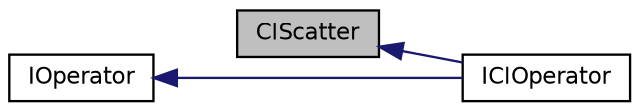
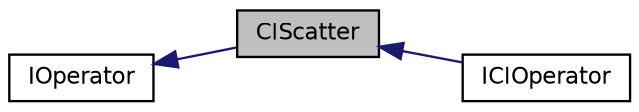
edge "IClOperator" -> "IOperator": now "ClScatter" -> "IOperator"
